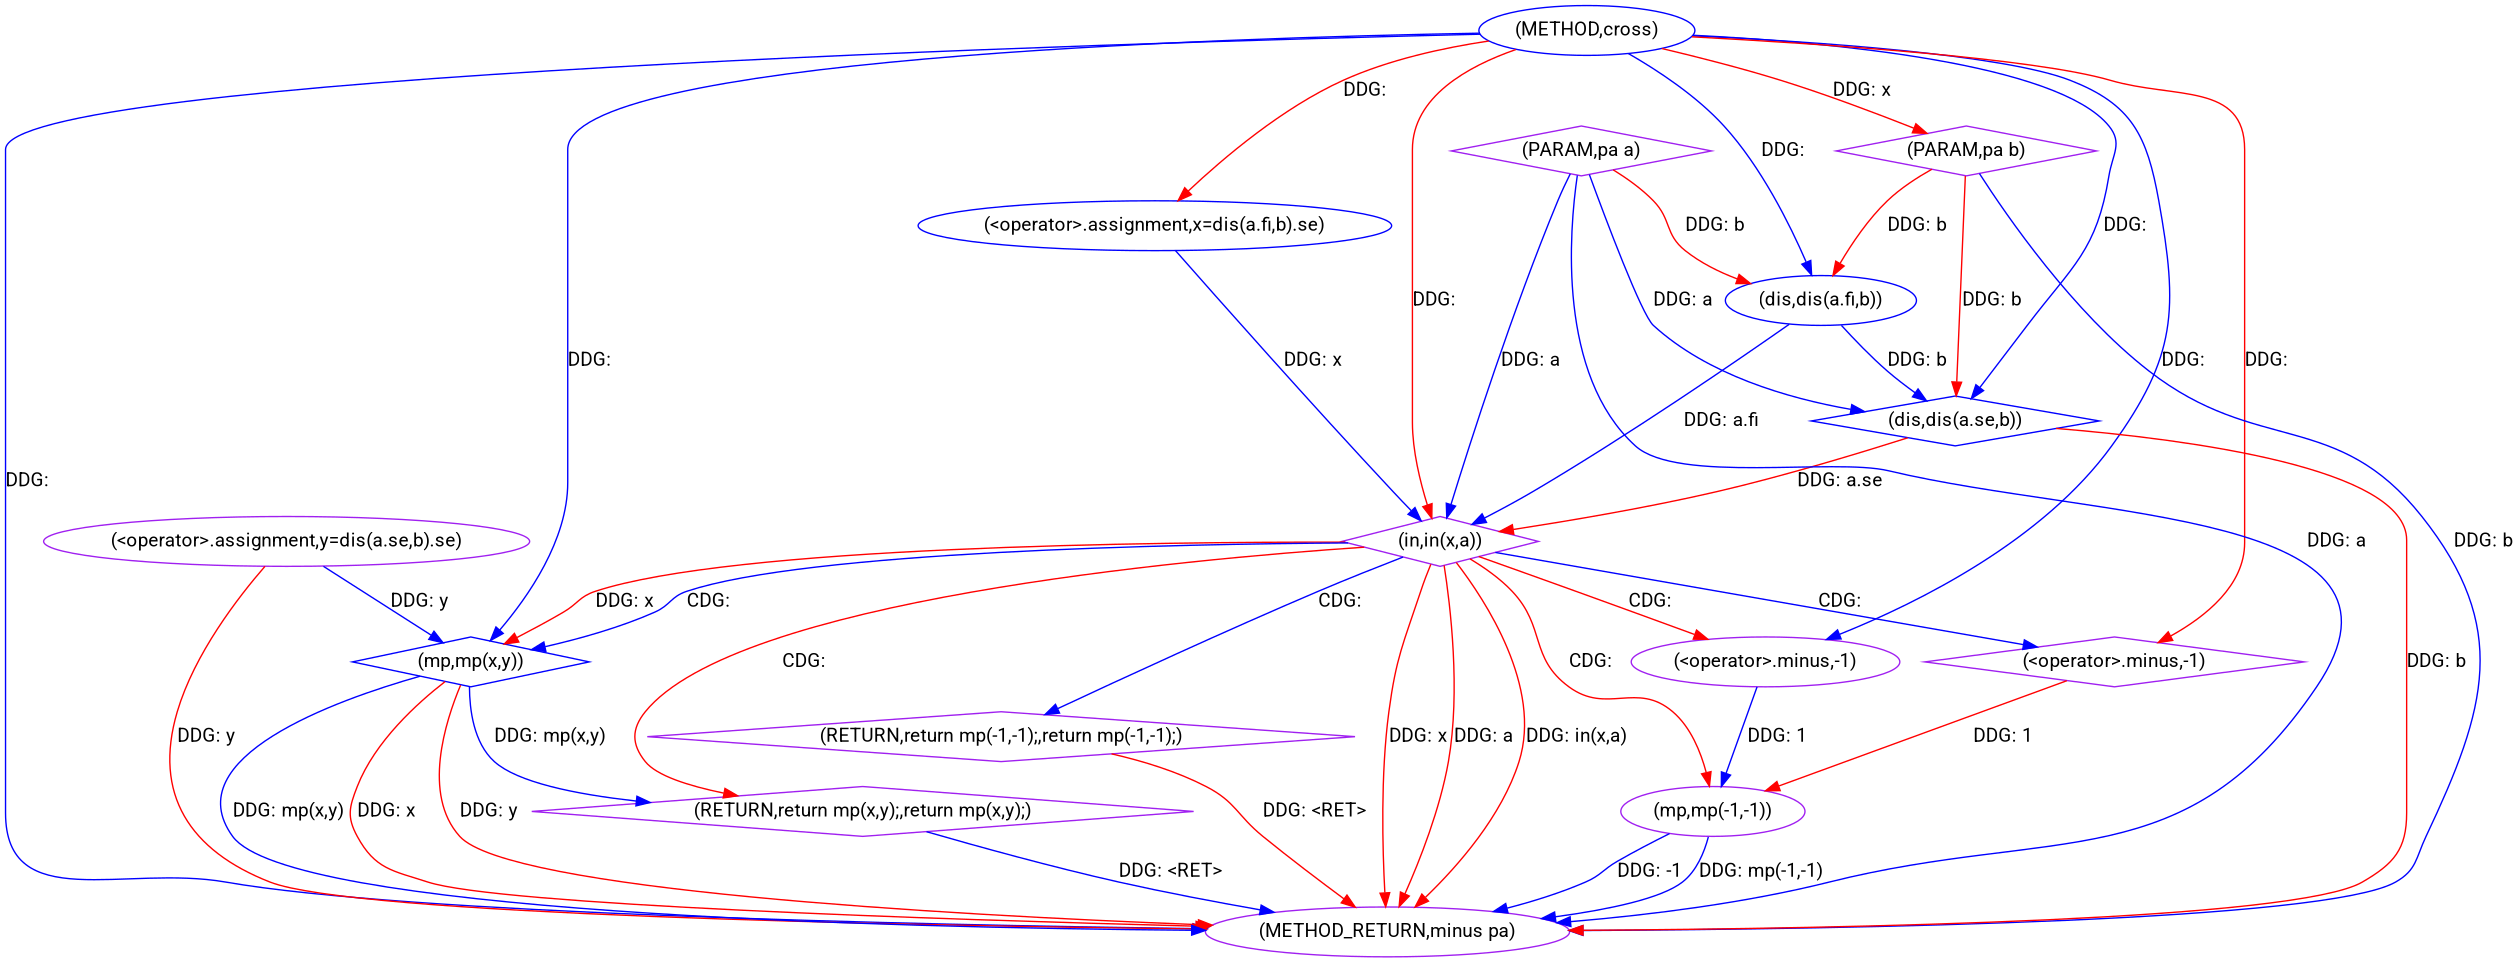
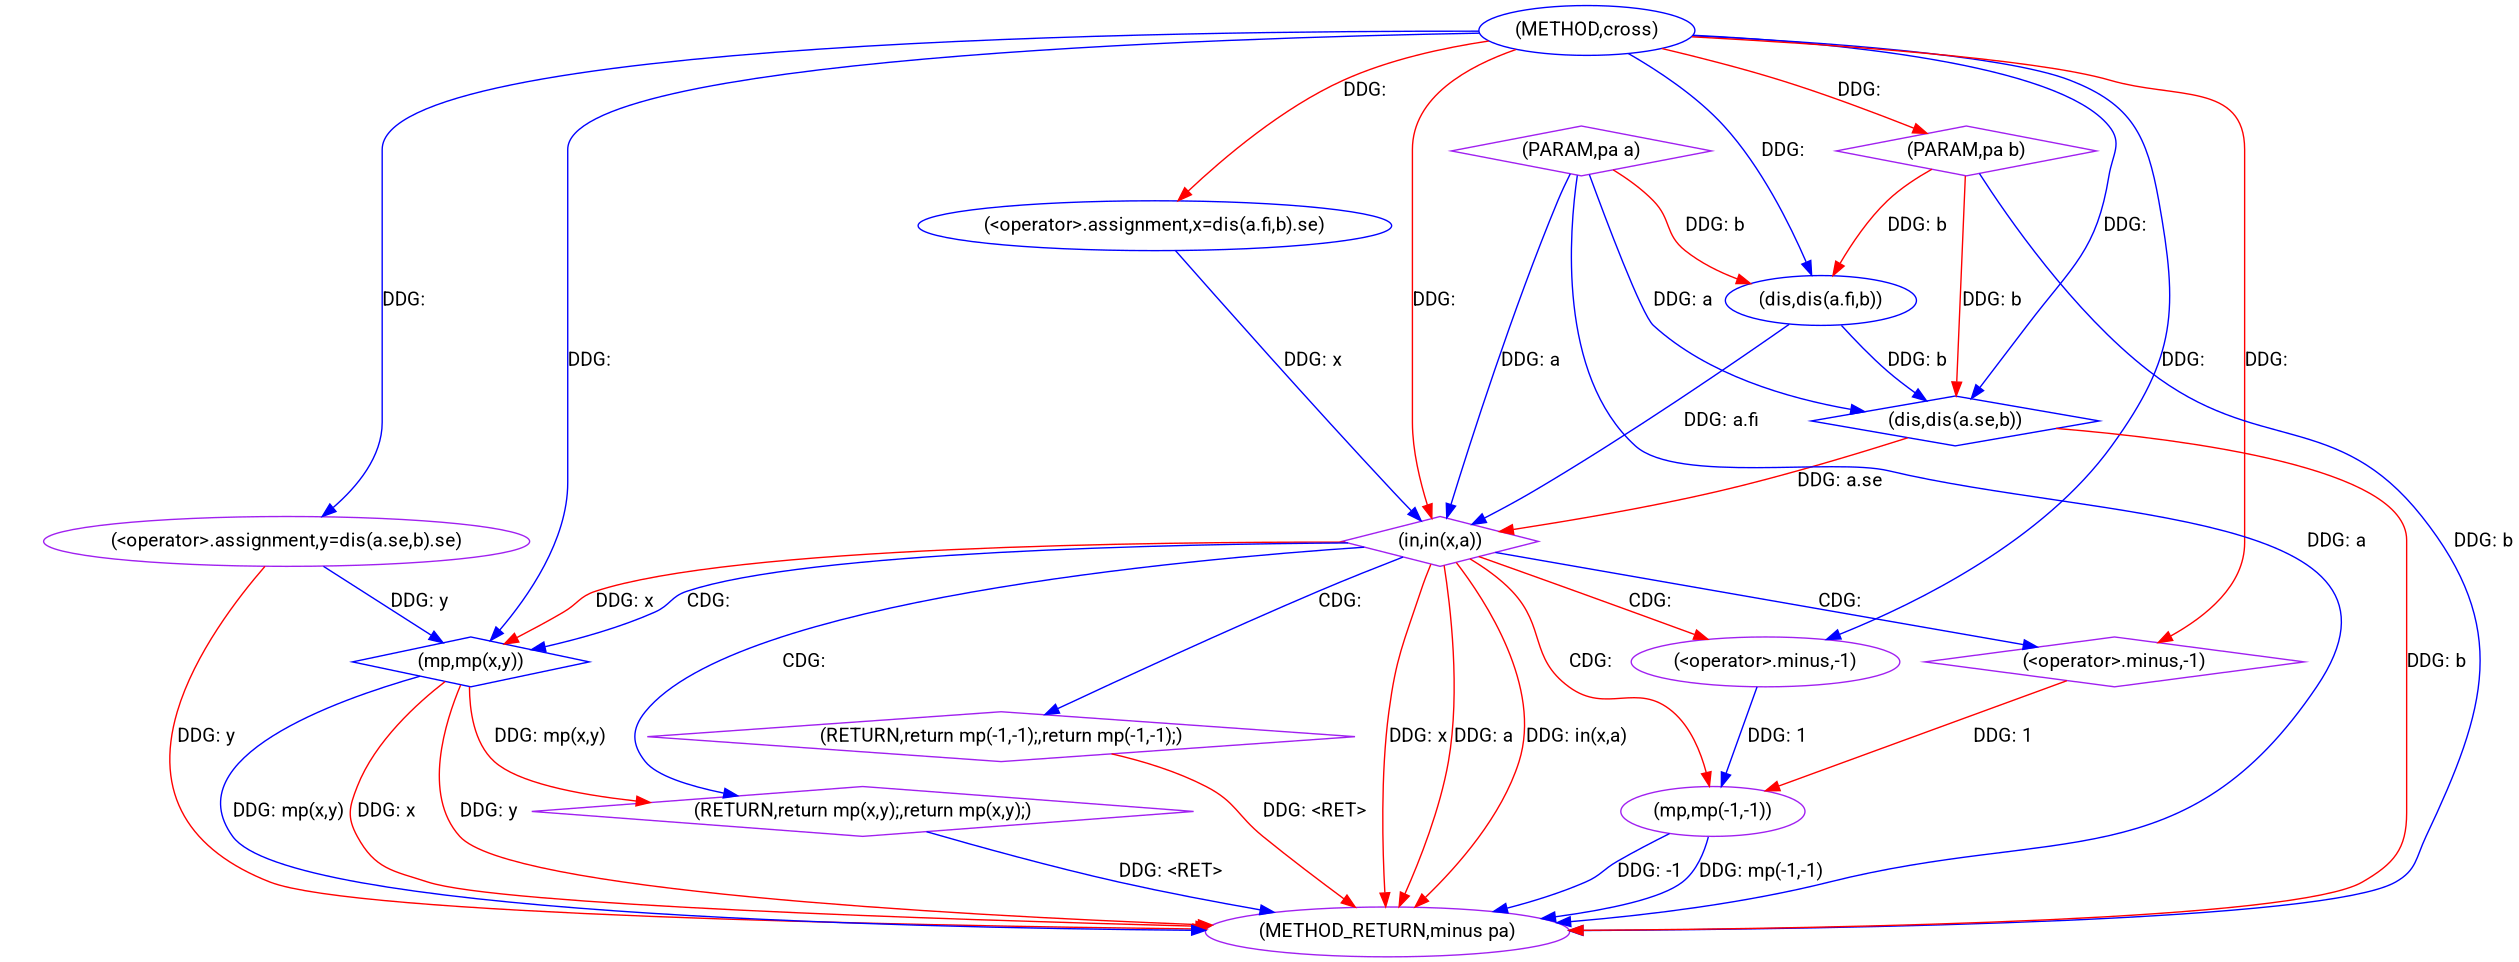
edge "(METHOD,cross)" -> "(PARAM,pa b)": label "DDG: x" -> "DDG: "
edge "(METHOD,cross)" -> "(METHOD_RETURN,minus pa)": now "(METHOD,cross)" -> "(<operator>.assignment,y=dis(a.se,b).se)"
edge "(in,in(x,a))" -> "(RETURN,return mp(x,y);,return mp(x,y);)": color red -> blue
edge "(mp,mp(x,y))" -> "(RETURN,return mp(x,y);,return mp(x,y);)": color blue -> red
